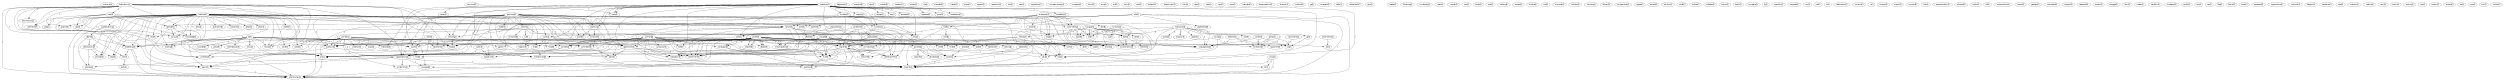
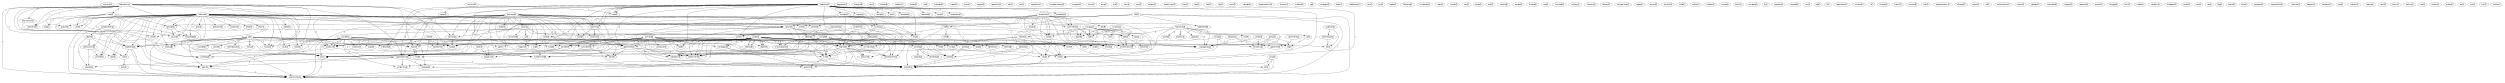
node "jew(2)": added
node "judenrat(2)": added
edge "way(3)" -> "regime(6)": reversed
